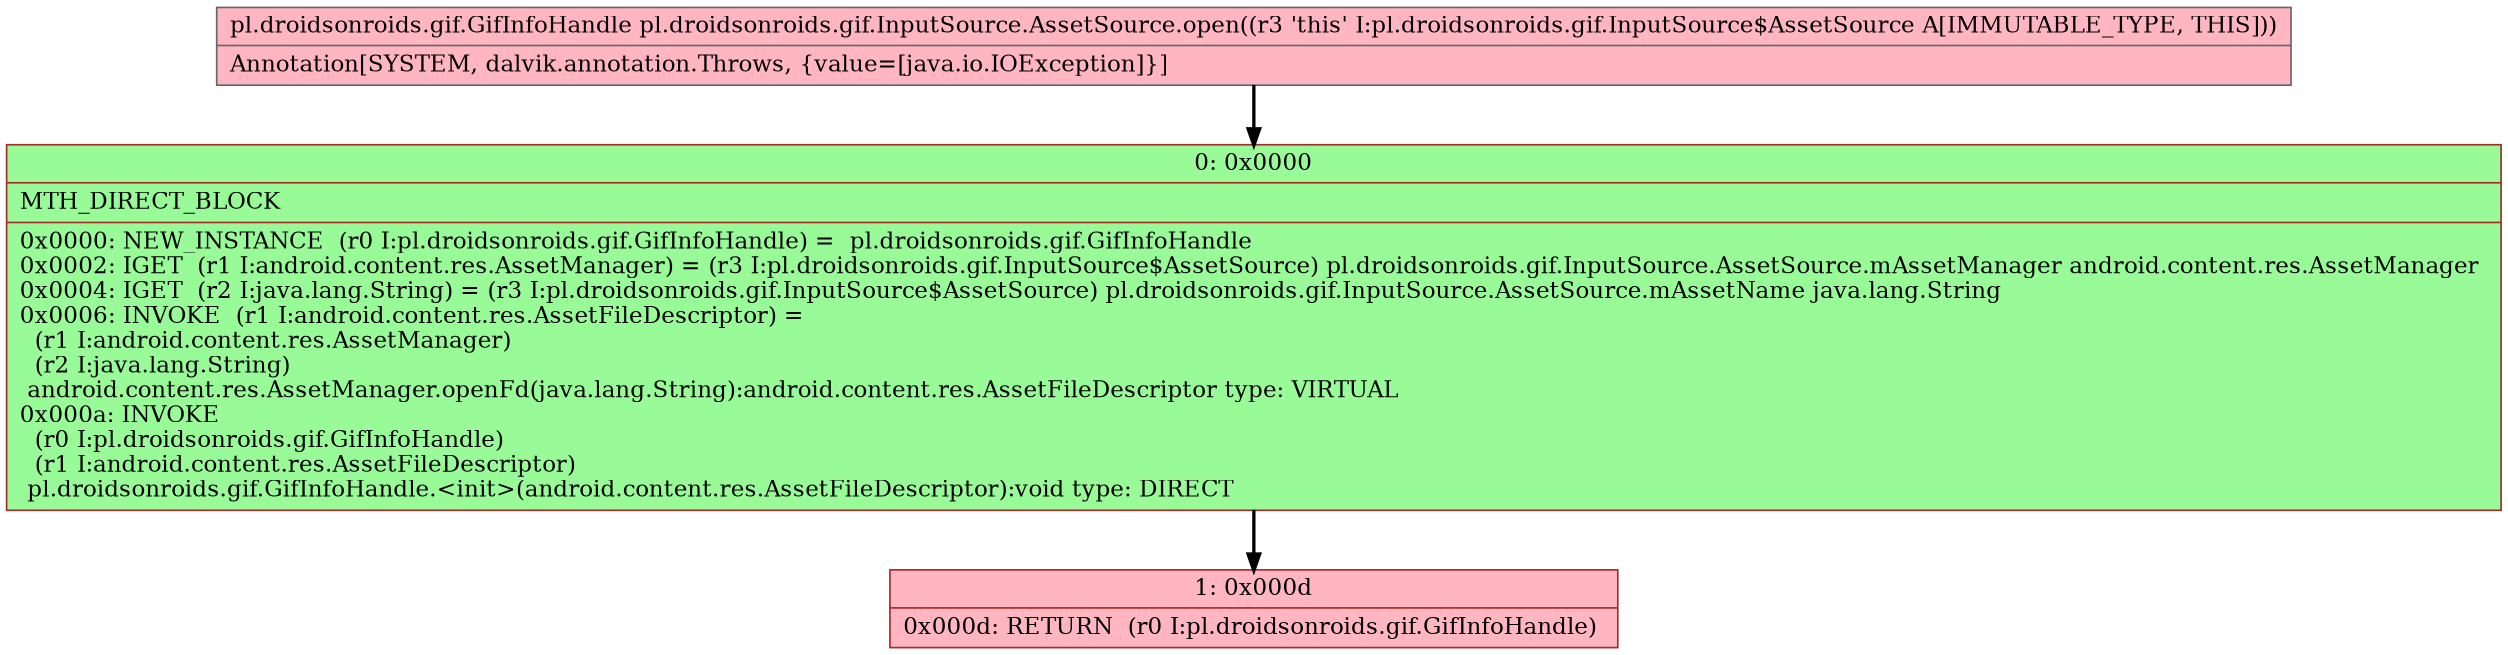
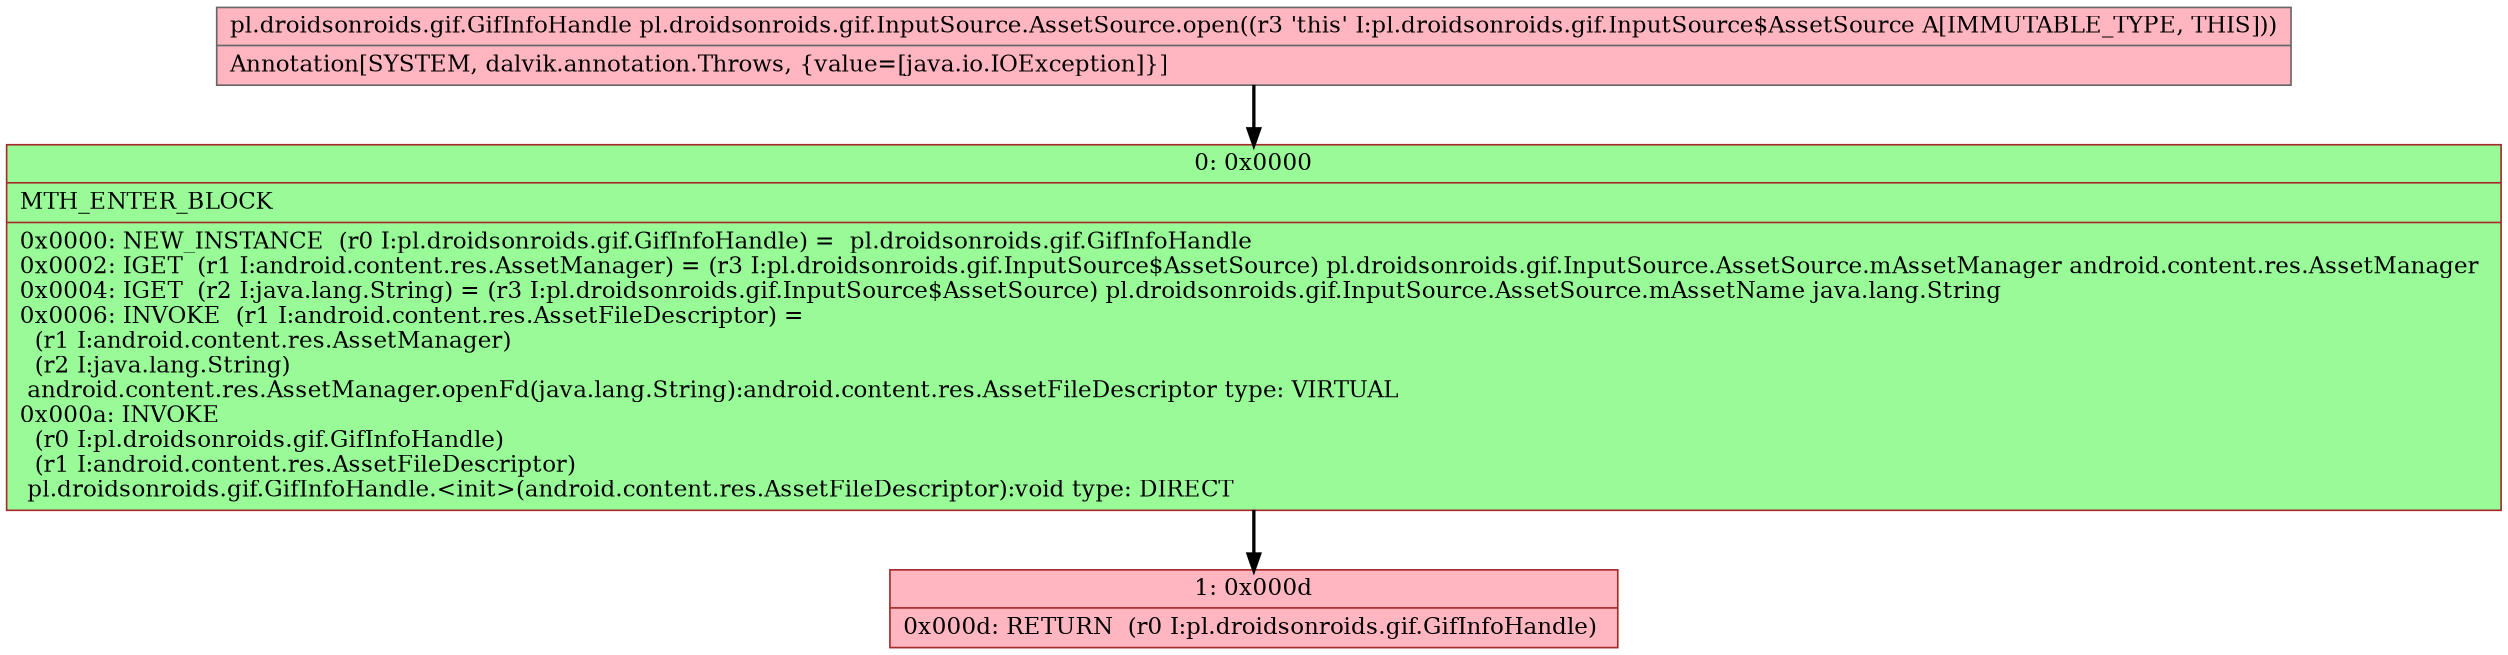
node "0: 0x0000": text "MTH_DIRECT_BLOCK" -> "MTH_ENTER_BLOCK"
